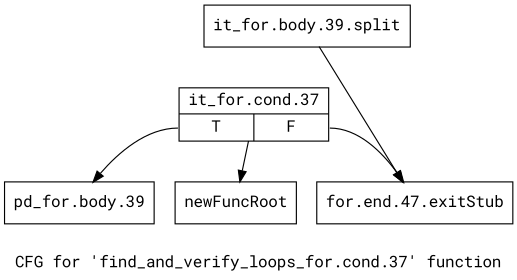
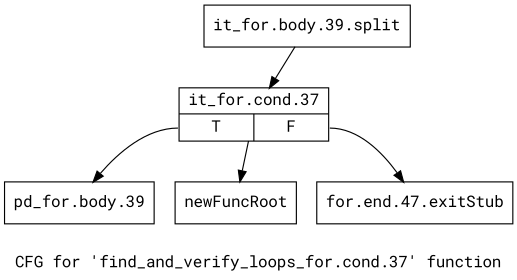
edge "it_for.body.39.split" -> "for.end.47.exitStub": now "it_for.body.39.split" -> "it_for.cond.37"
